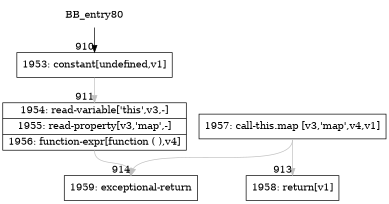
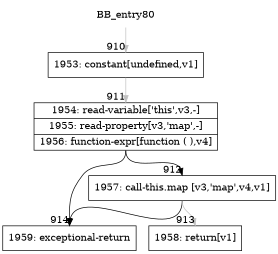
edge "BB_entry80" -> "1953: constant[undefined,v1]": color black -> gray
edge "1957: call-this.map [v3,'map',v4,v1]" -> "1959: exceptional-return": color gray -> black
edge "1954: read-variable['this',v3,-]" -> "1959: exceptional-return": color gray -> black
edge "1954: read-variable['this',v3,-]" -> "1957: call-this.map [v3,'map',v4,v1]": added
